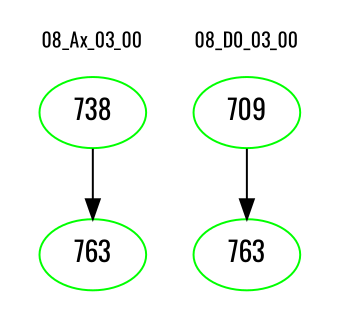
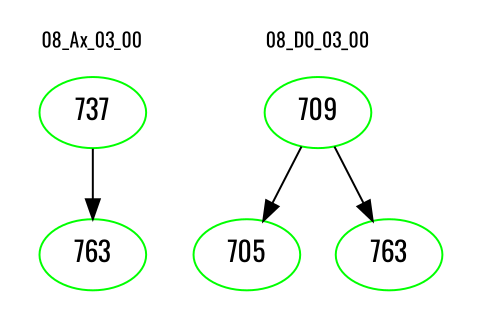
node "738": label "738" -> "737"
node "705": added
